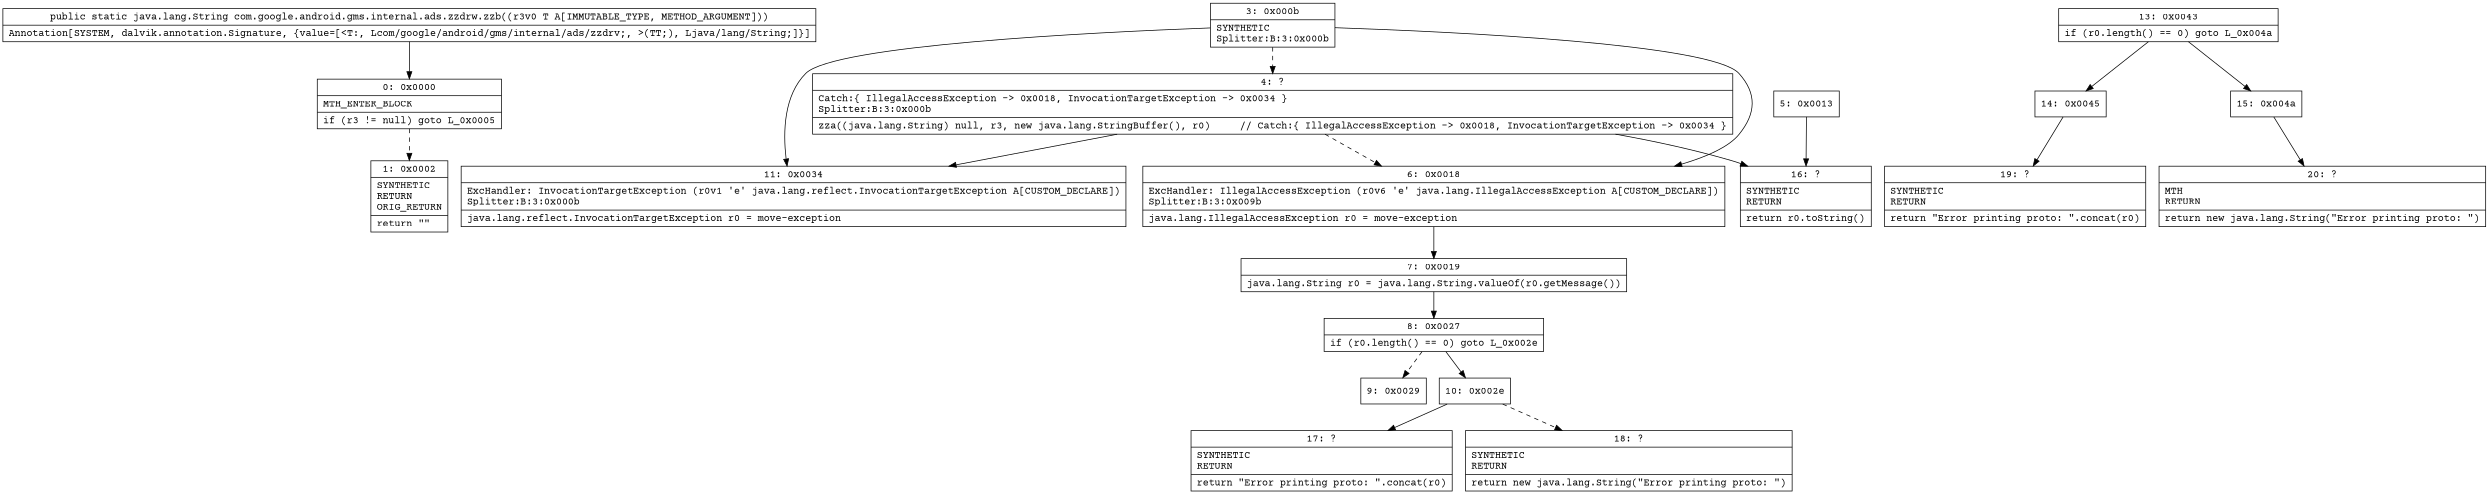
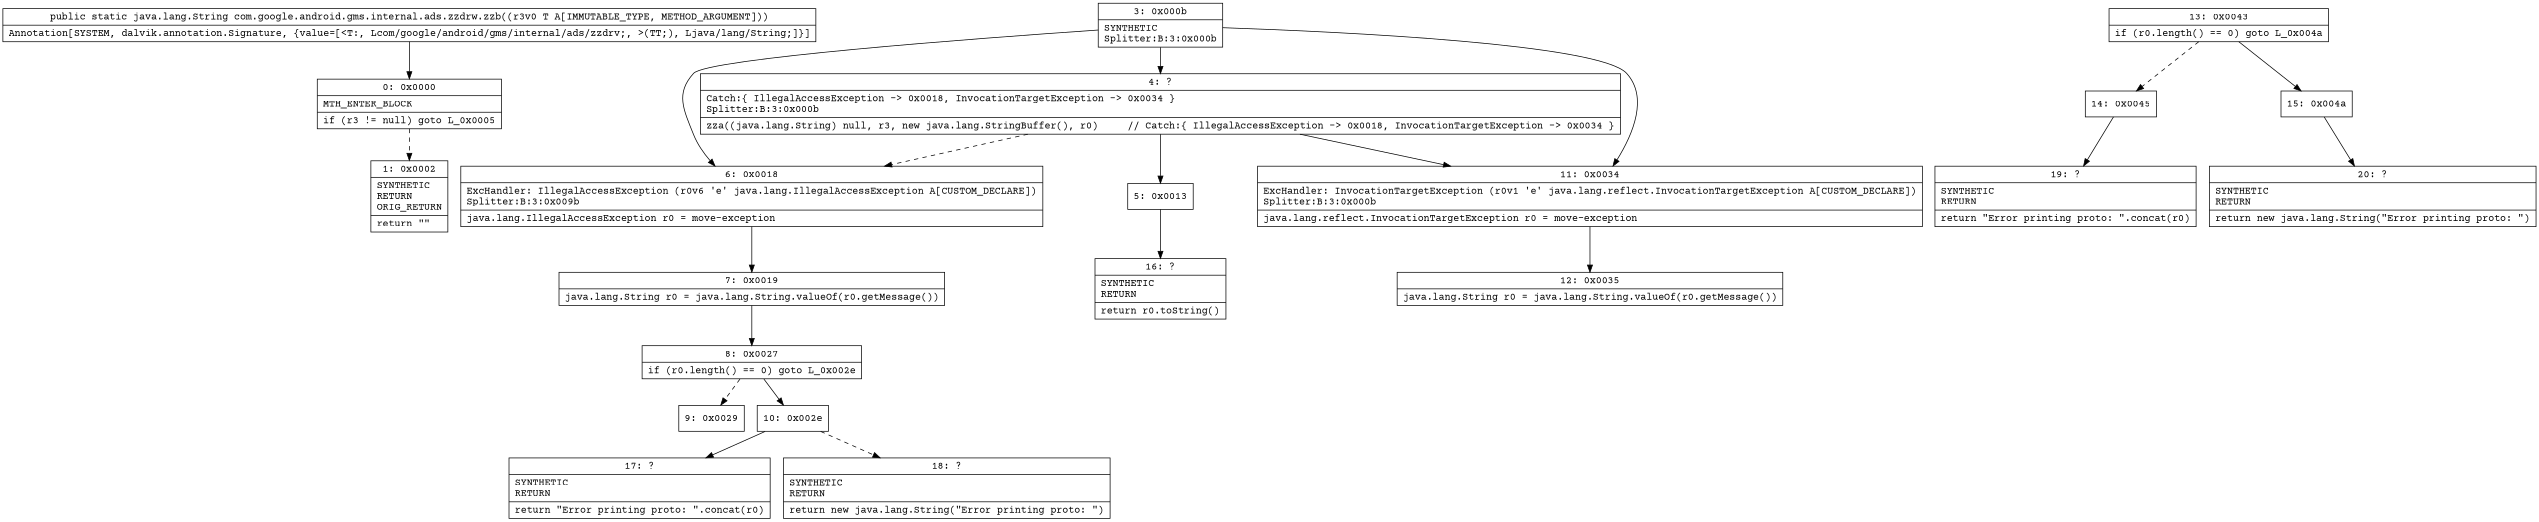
edge "3: 0x000b" -> "4: ?": style dashed -> solid
edge "13: 0x0043" -> "14: 0x0045": style solid -> dashed
edge "4: ?" -> "16: ?": now "4: ?" -> "5: 0x0013"
node "20: ?": text "MTH" -> "SYNTHETIC"
node "12: 0x0035": added
